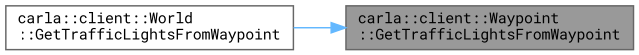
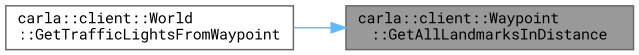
node "carla::client::Waypoint ::GetTrafficLightsFromWaypoint": label "carla::client::Waypoint ::GetTrafficLightsFromWaypoint" -> "carla::client::Waypoint ::GetAllLandmarksInDistance"
